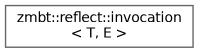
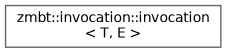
node "zmbt::reflect::invocation < T, E >": label "zmbt::reflect::invocation < T, E >" -> "zmbt::invocation::invocation < T, E >"
